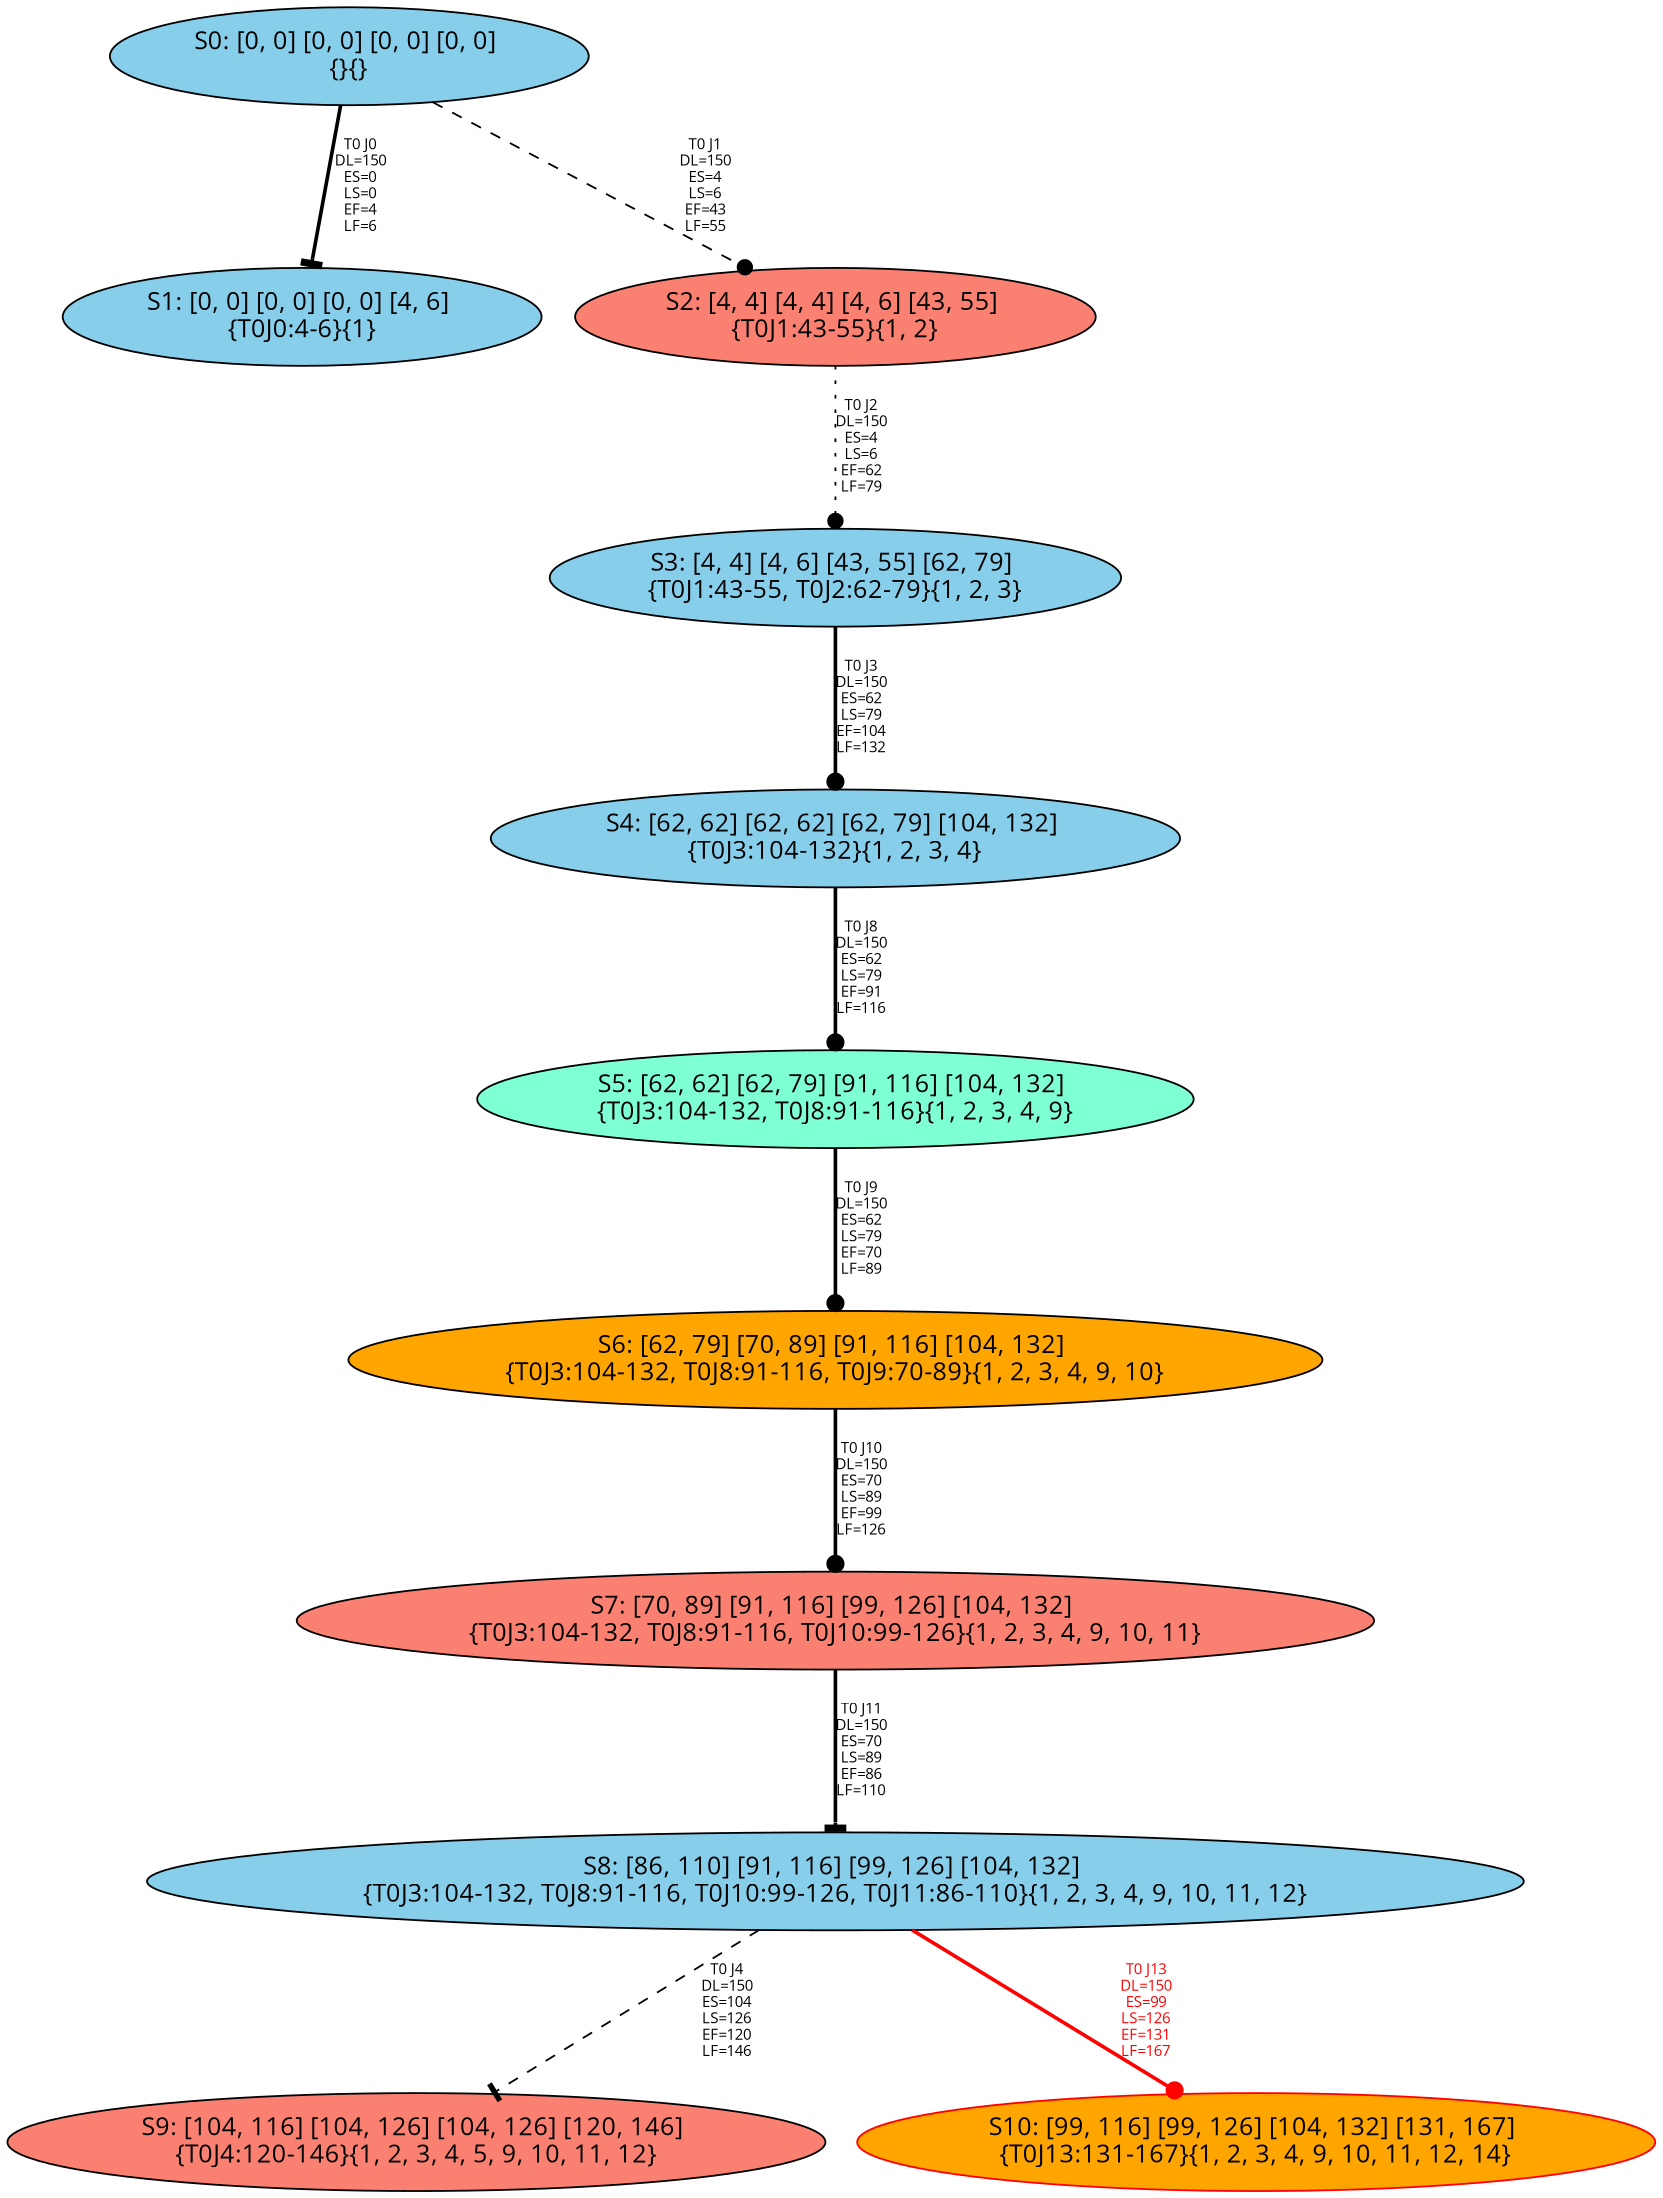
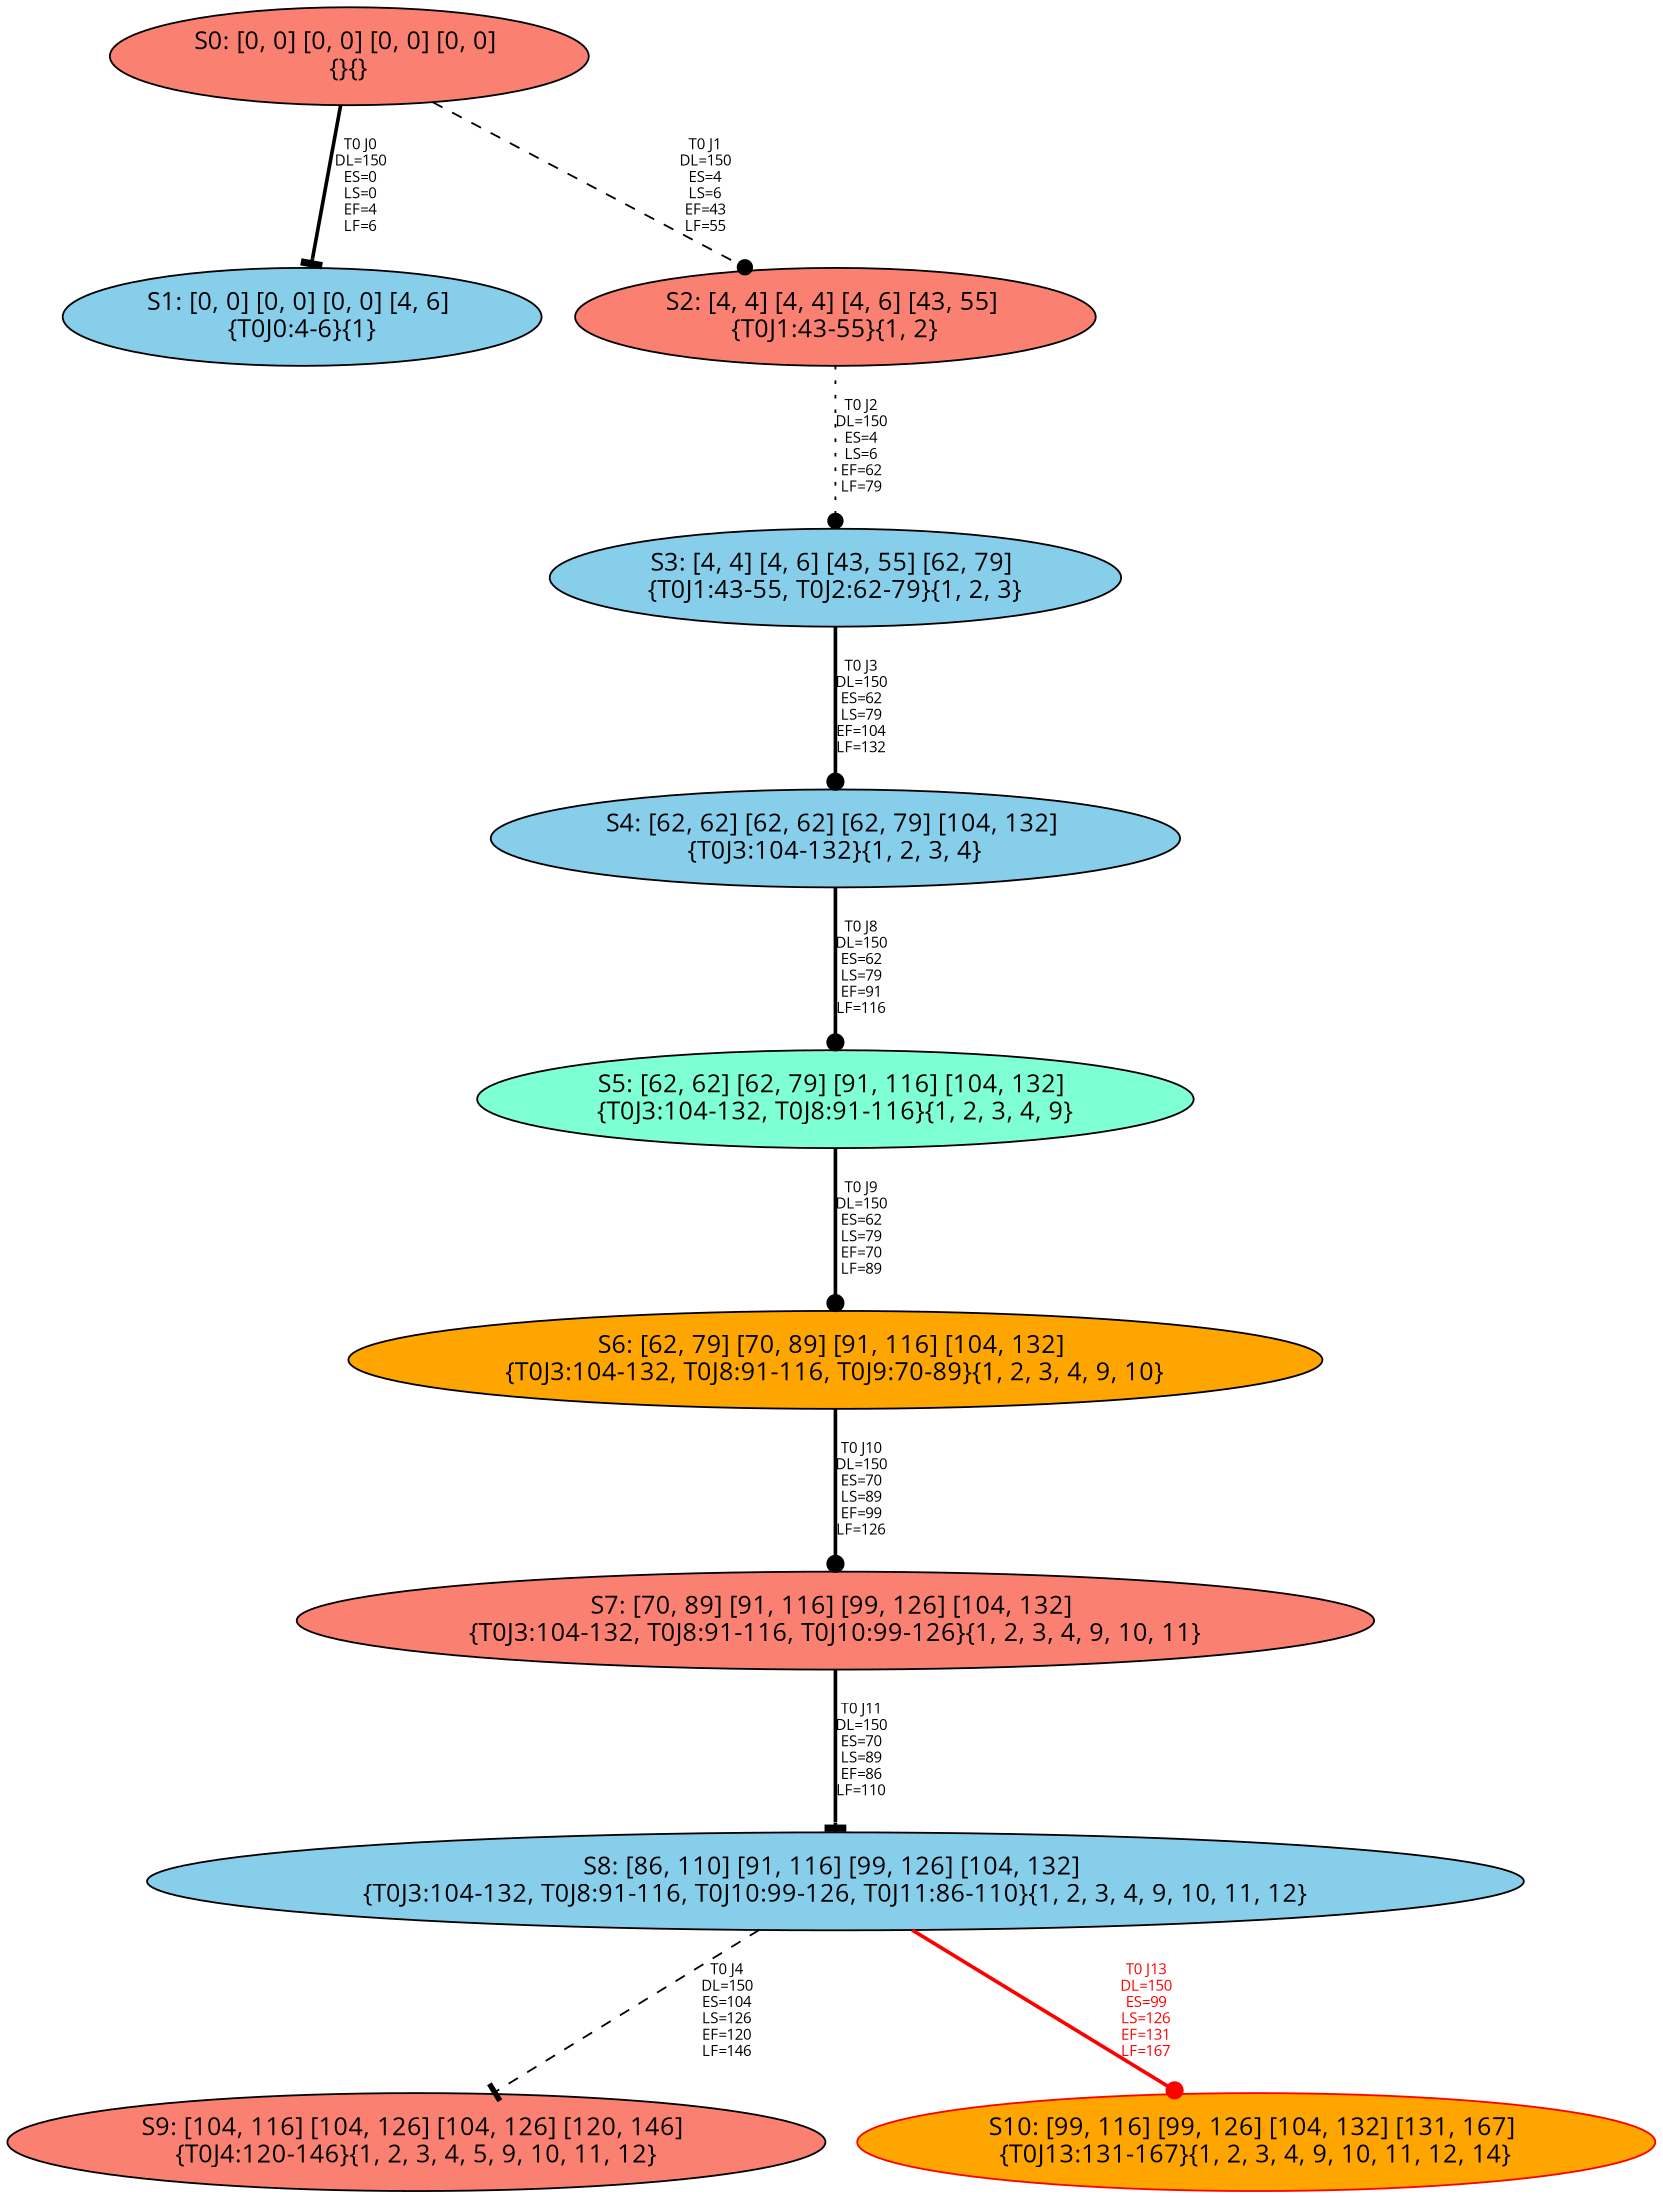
node "S0: [0, 0] [0, 0] [0, 0] [0, 0] {}{}": fillcolor skyblue -> salmon
